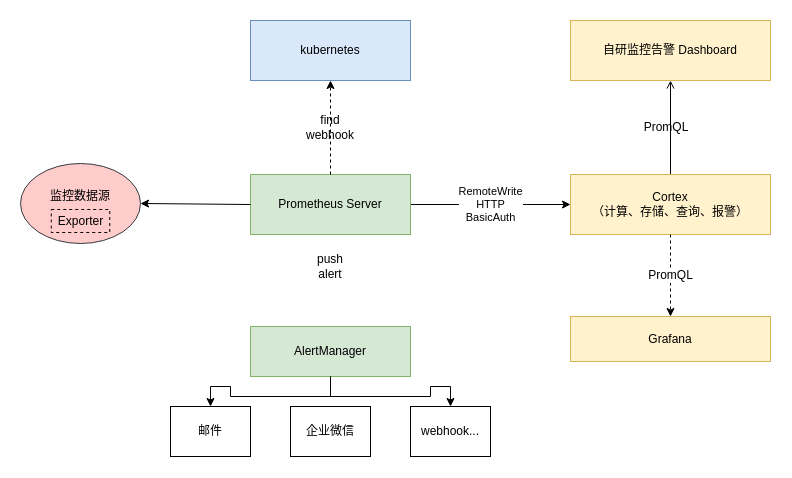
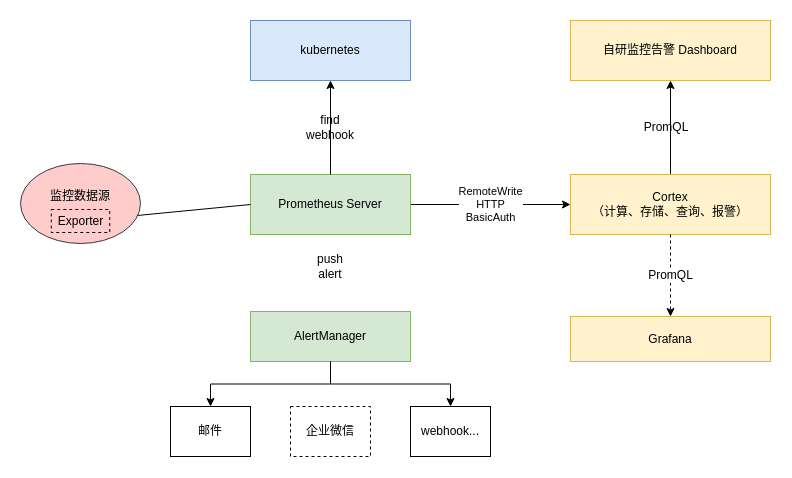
edge "Cortex （计算、存储、查询、报警）" -> "自研监控告警 Dashboard": arrowhead open -> classic
edge "Prometheus Server" -> "kubernetes": style dashed -> solid
edge "Prometheus Server" -> "监控数据源": now "Prometheus Server" -> "Exporter"
node "AlertManager": moved (331, 352) -> (331, 337)
node "企业微信": style solid -> dashed
